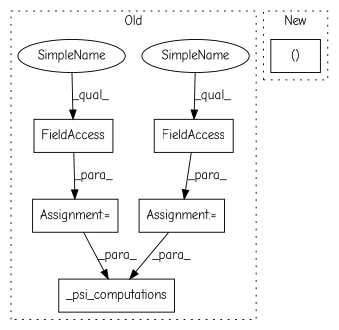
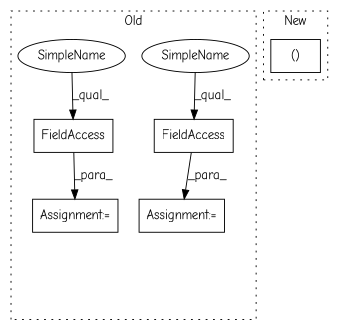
node "_psi_computations": removed
